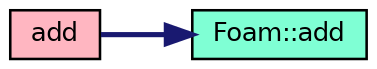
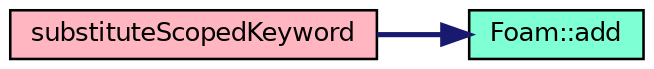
node "add": label "add" -> "substituteScopedKeyword"
